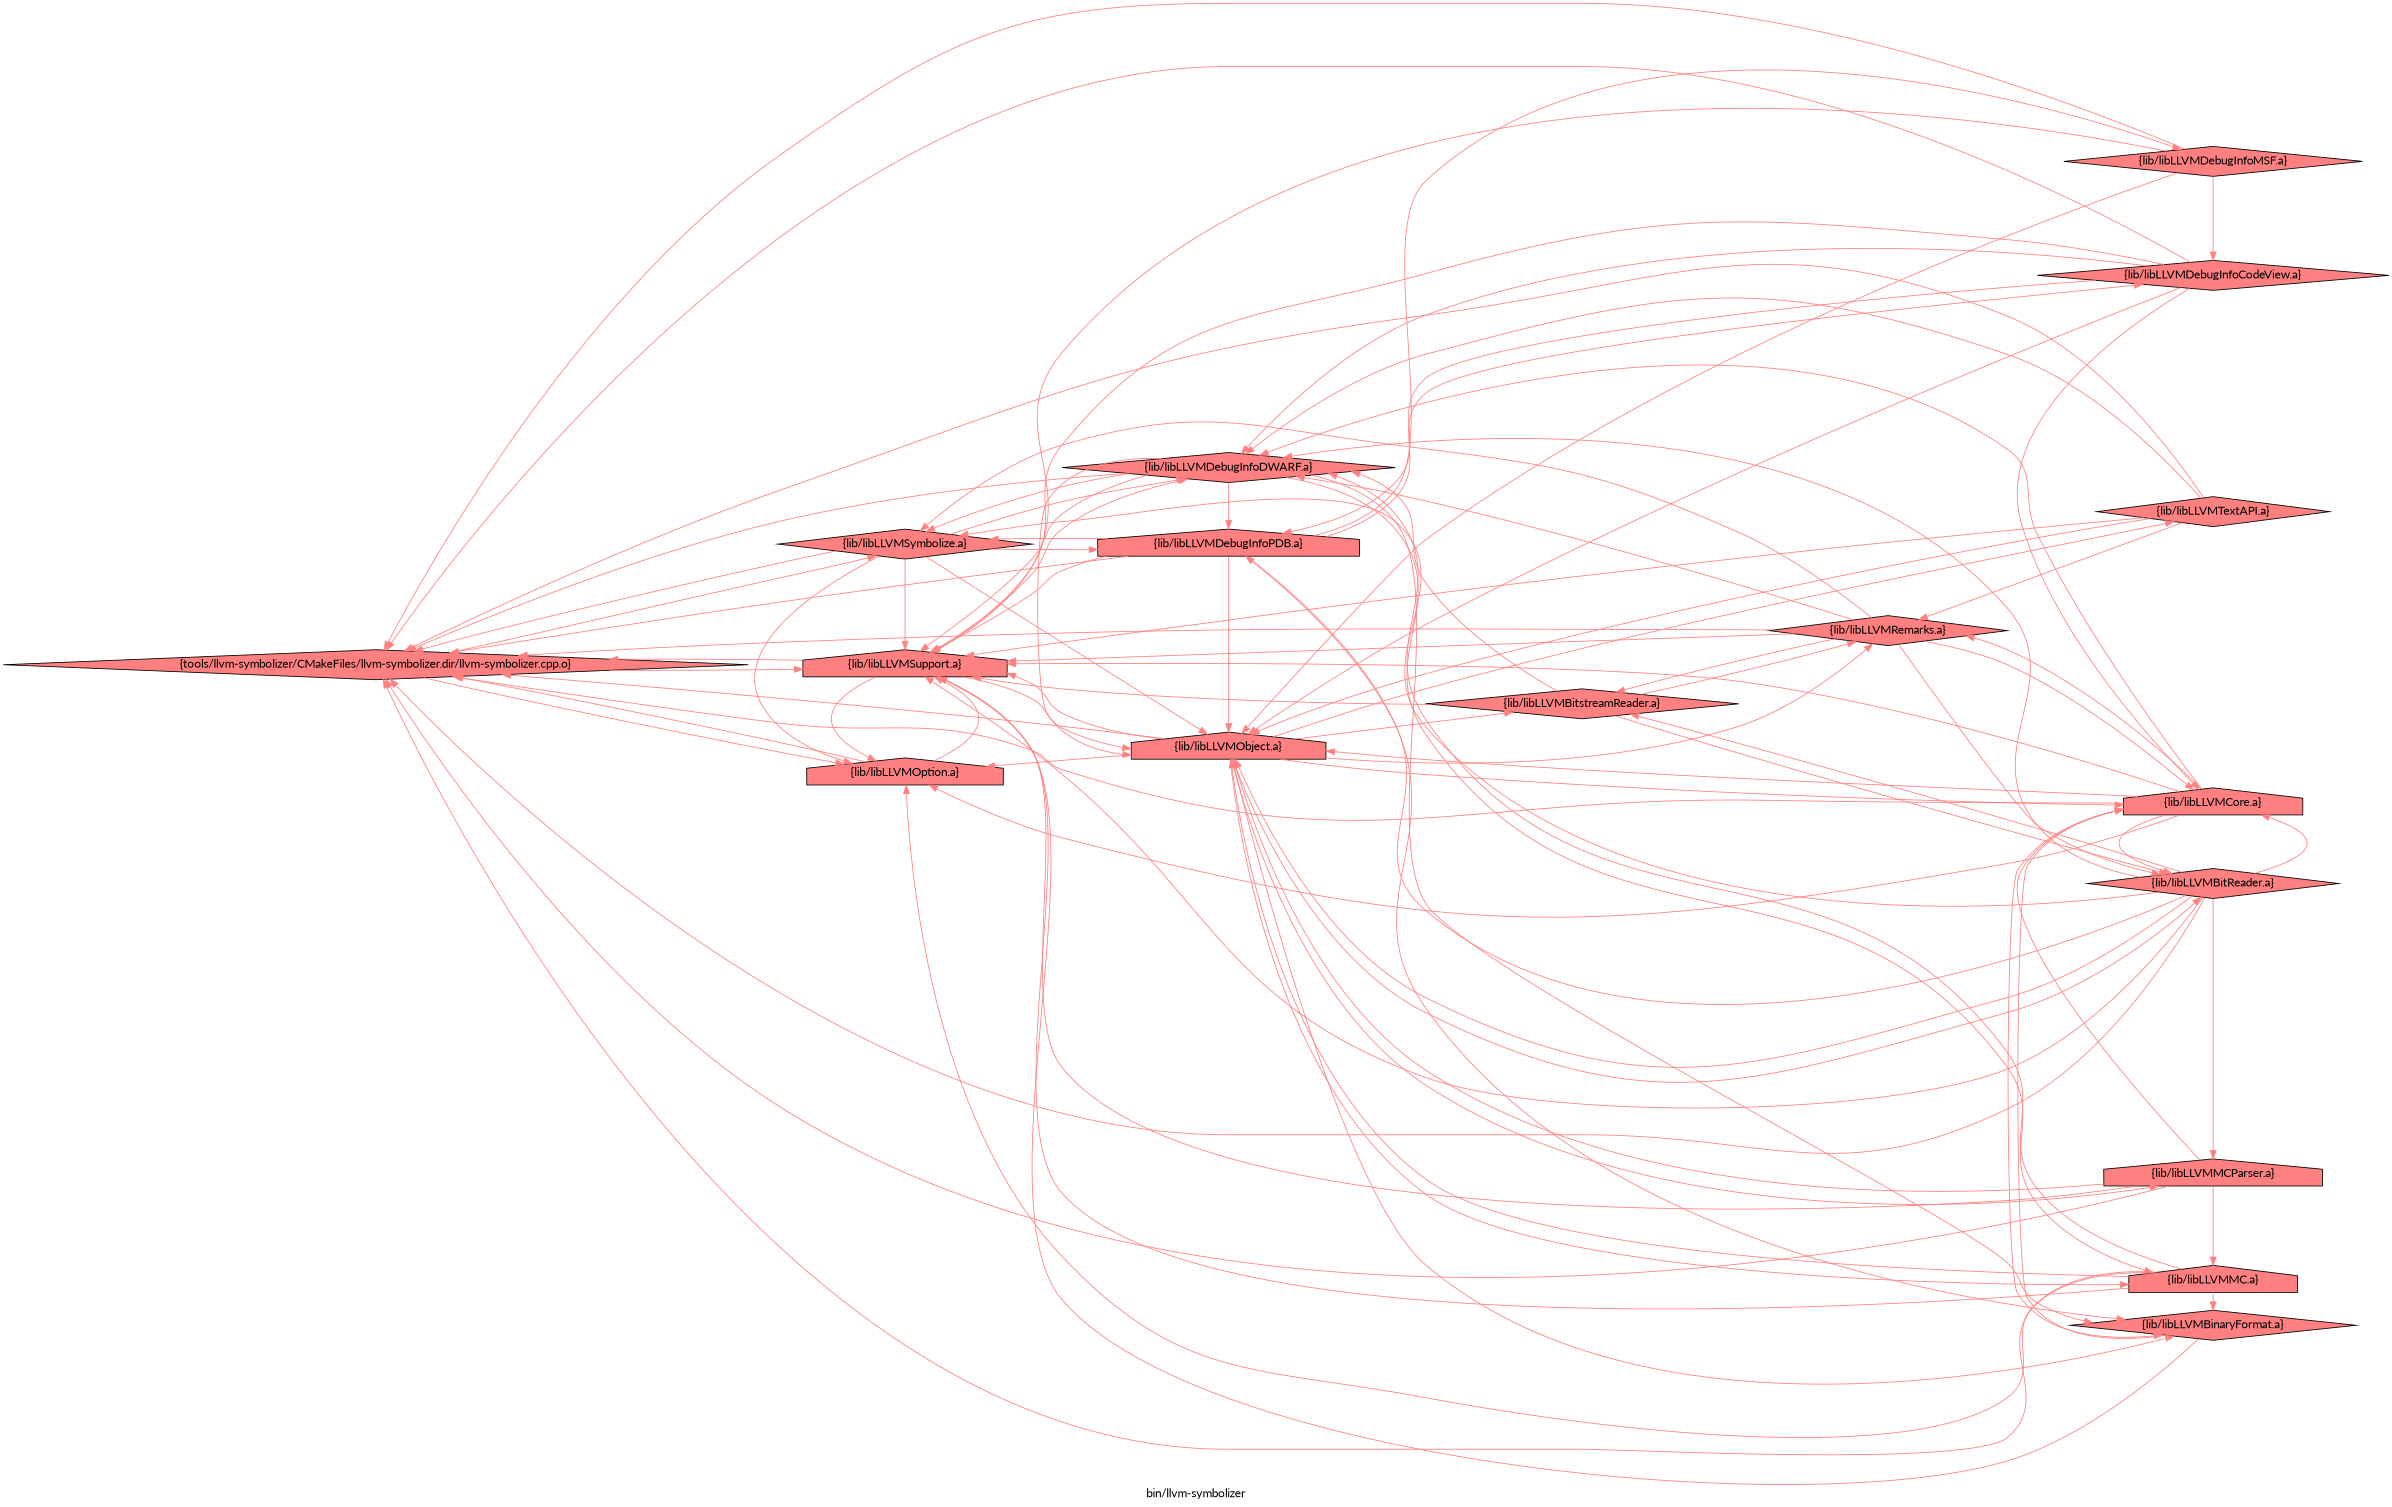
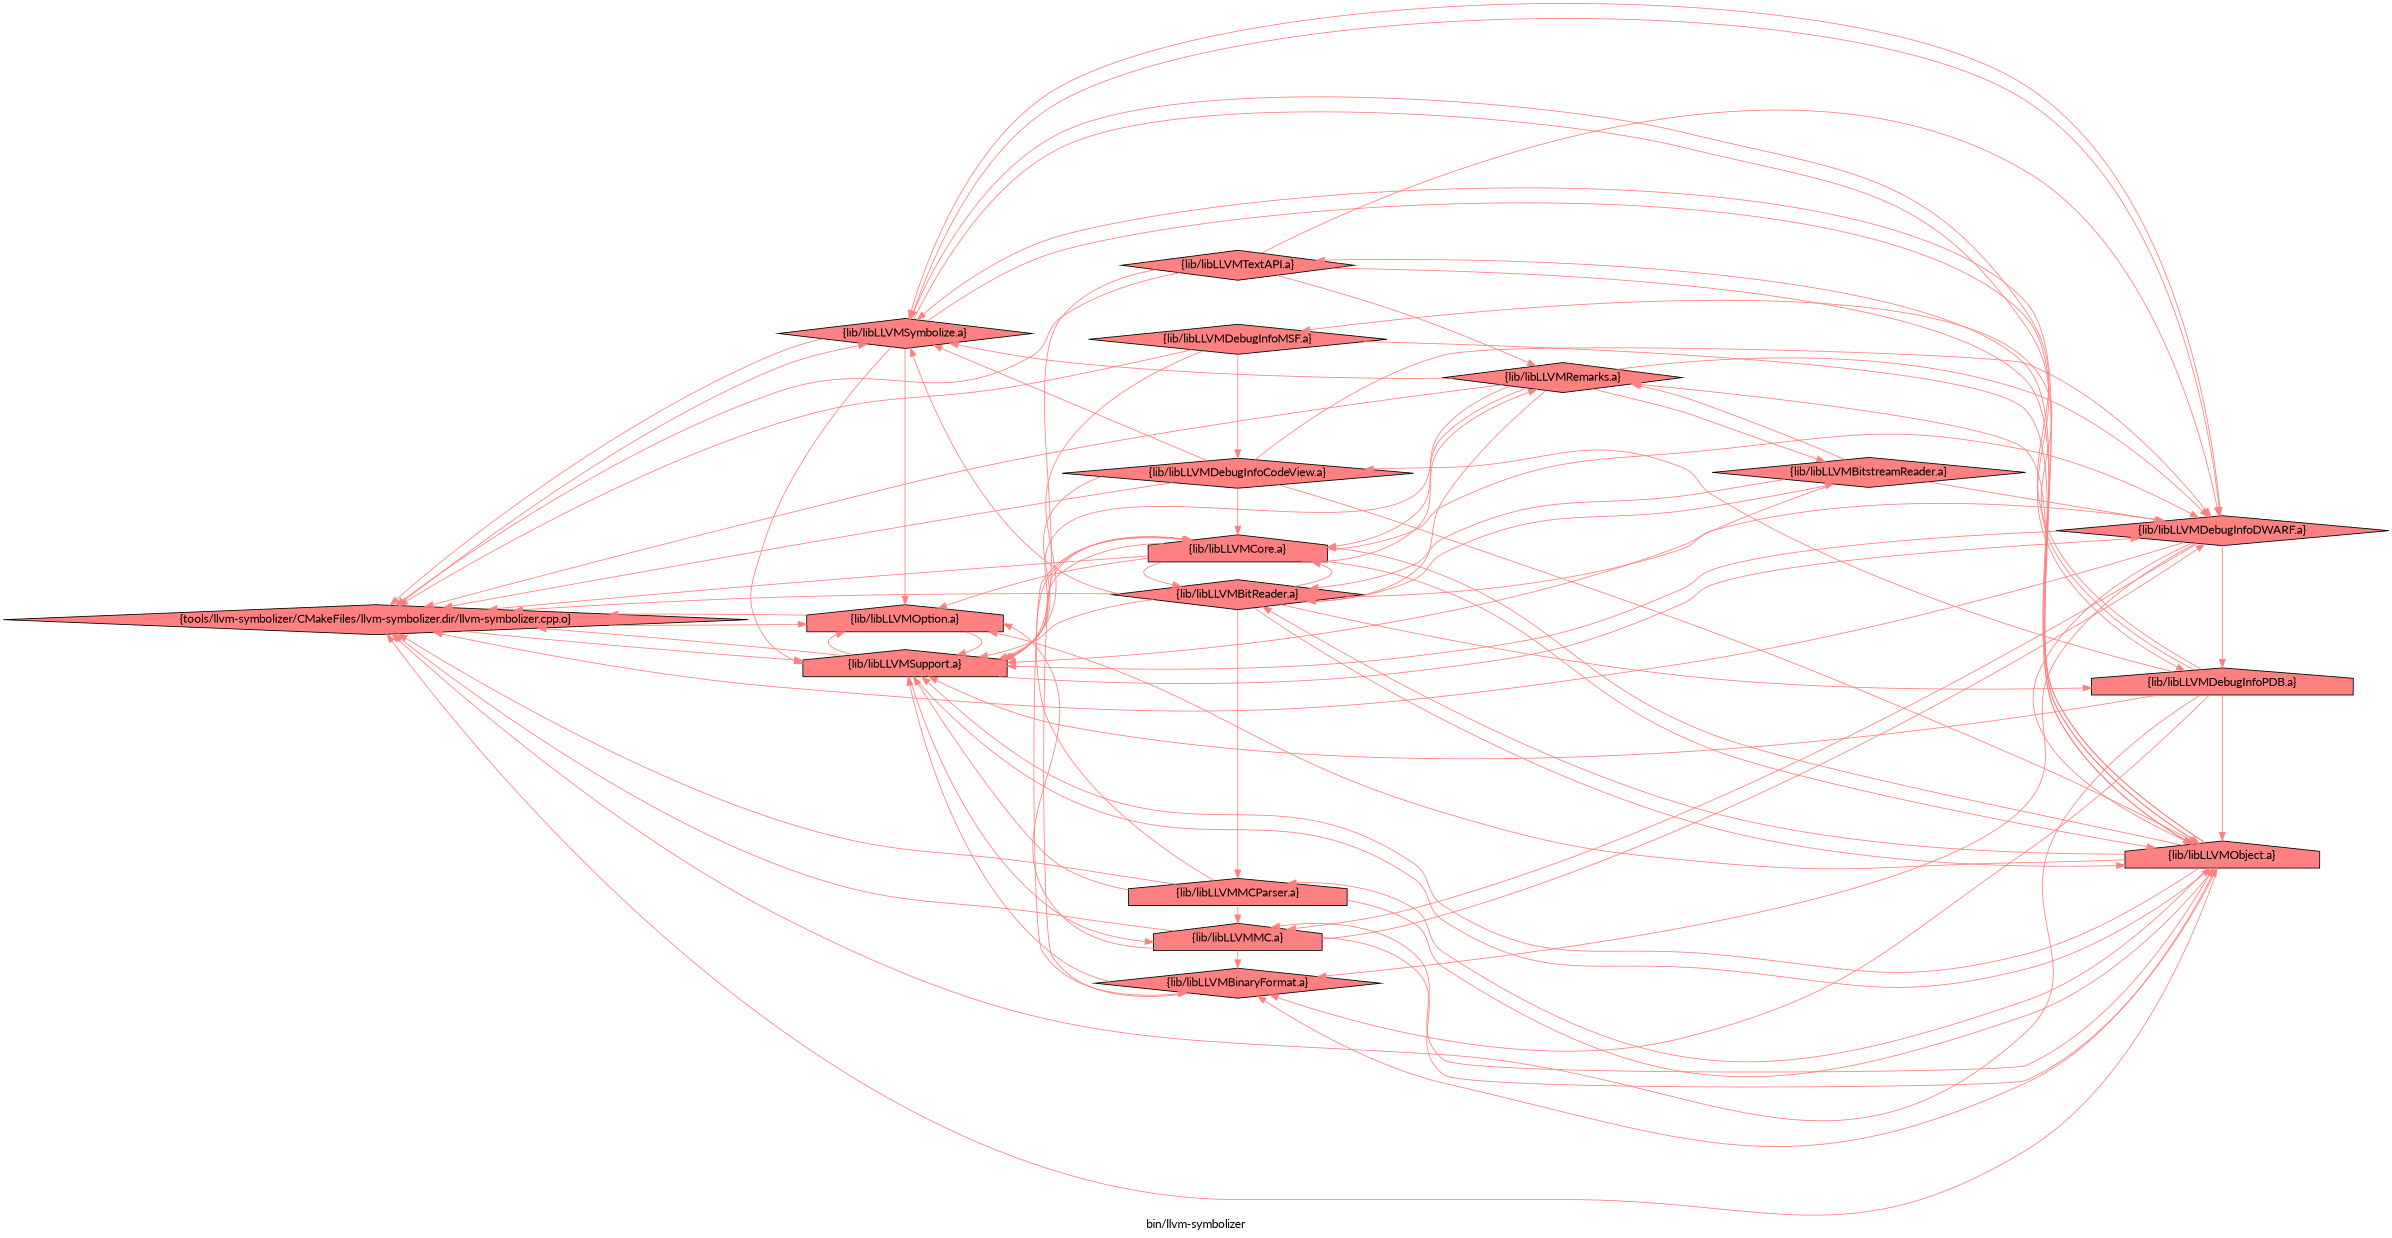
edge "{lib/libLLVMDebugInfoCodeView.a}" -> "{lib/libLLVMDebugInfoPDB.a}": now "{lib/libLLVMDebugInfoCodeView.a}" -> "{lib/libLLVMSymbolize.a}"
edge "{lib/libLLVMObject.a}" -> "{lib/libLLVMBitstreamReader.a}": now "{lib/libLLVMObject.a}" -> "{lib/libLLVMSymbolize.a}"
edge "{lib/libLLVMMC.a}" -> "{lib/libLLVMSupport.a}": reversed
